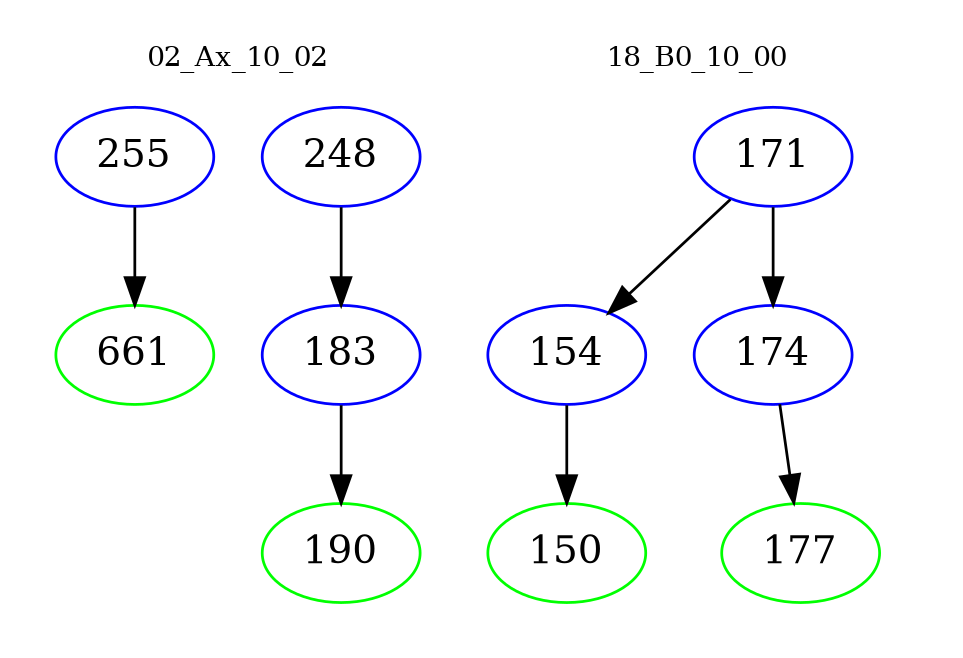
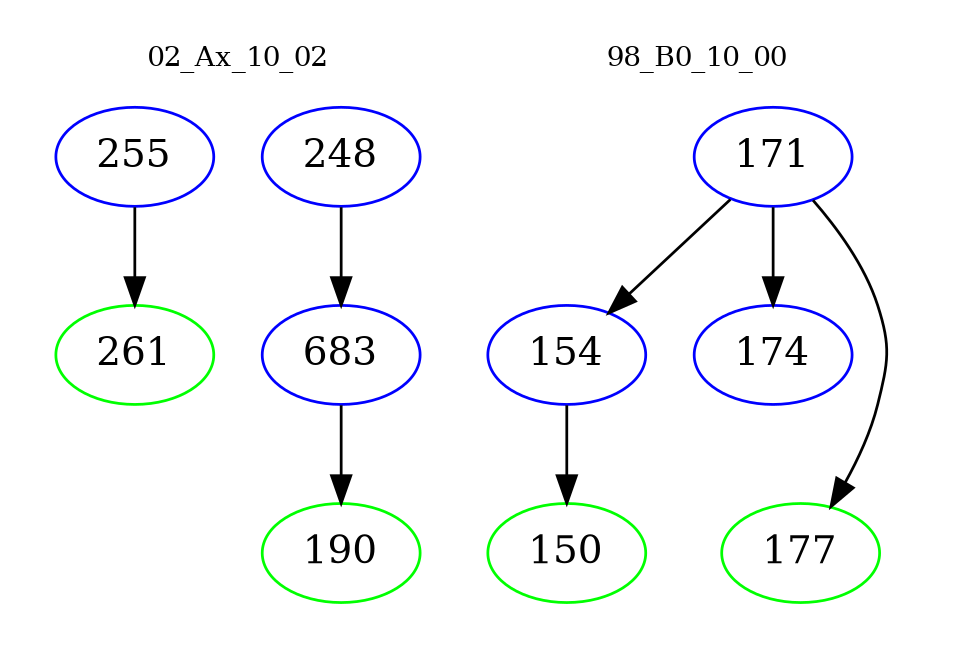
cluster "18_B0_10_00": label "18_B0_10_00" -> "98_B0_10_00"
node "661": label "661" -> "261"
node "183": label "183" -> "683"
edge "174" -> "177": now "171" -> "177"
